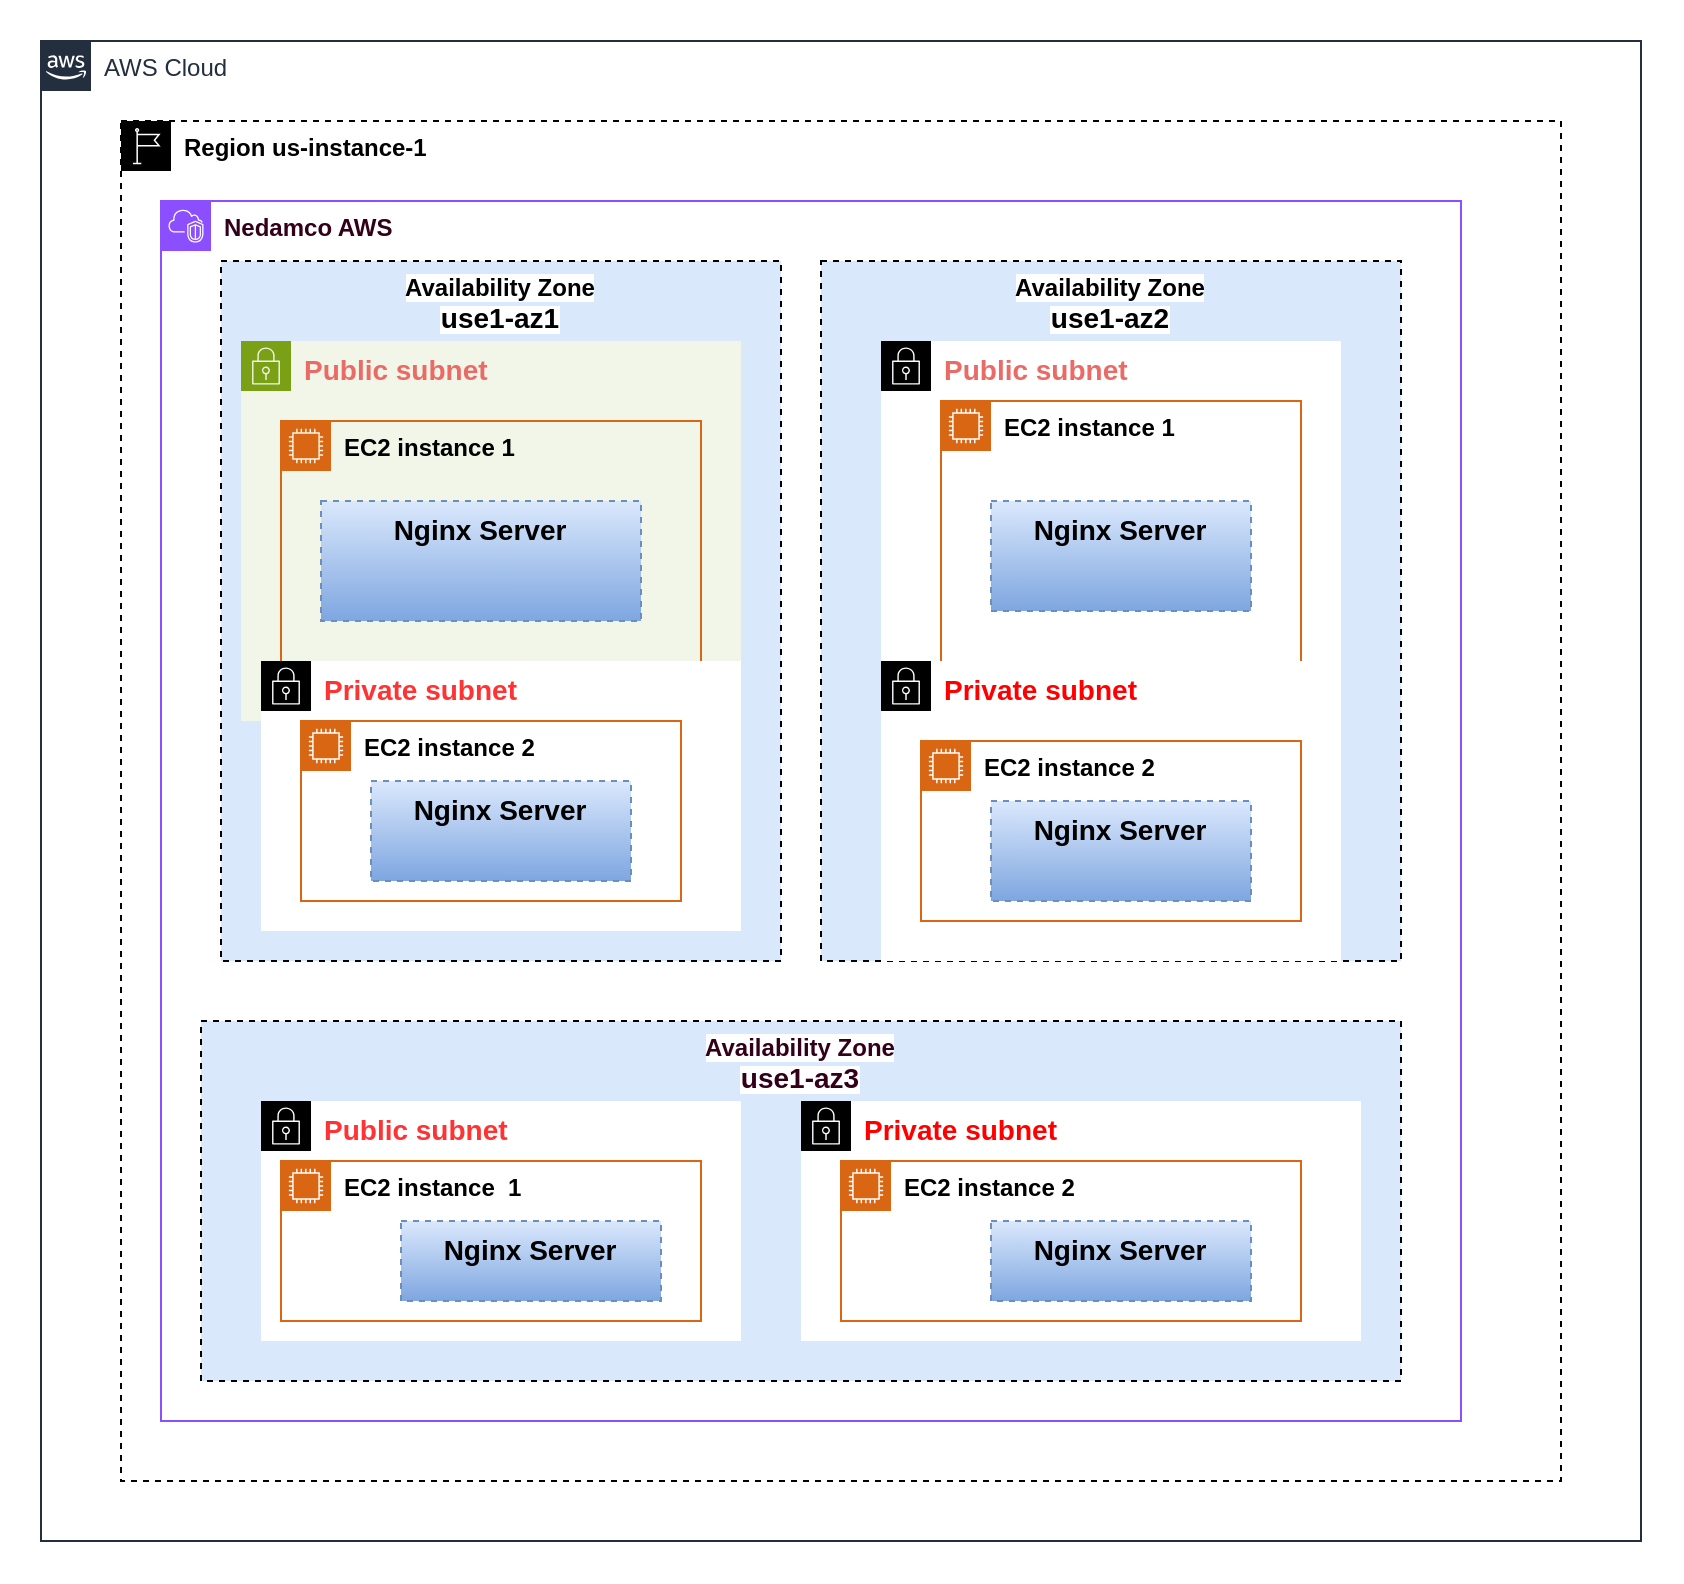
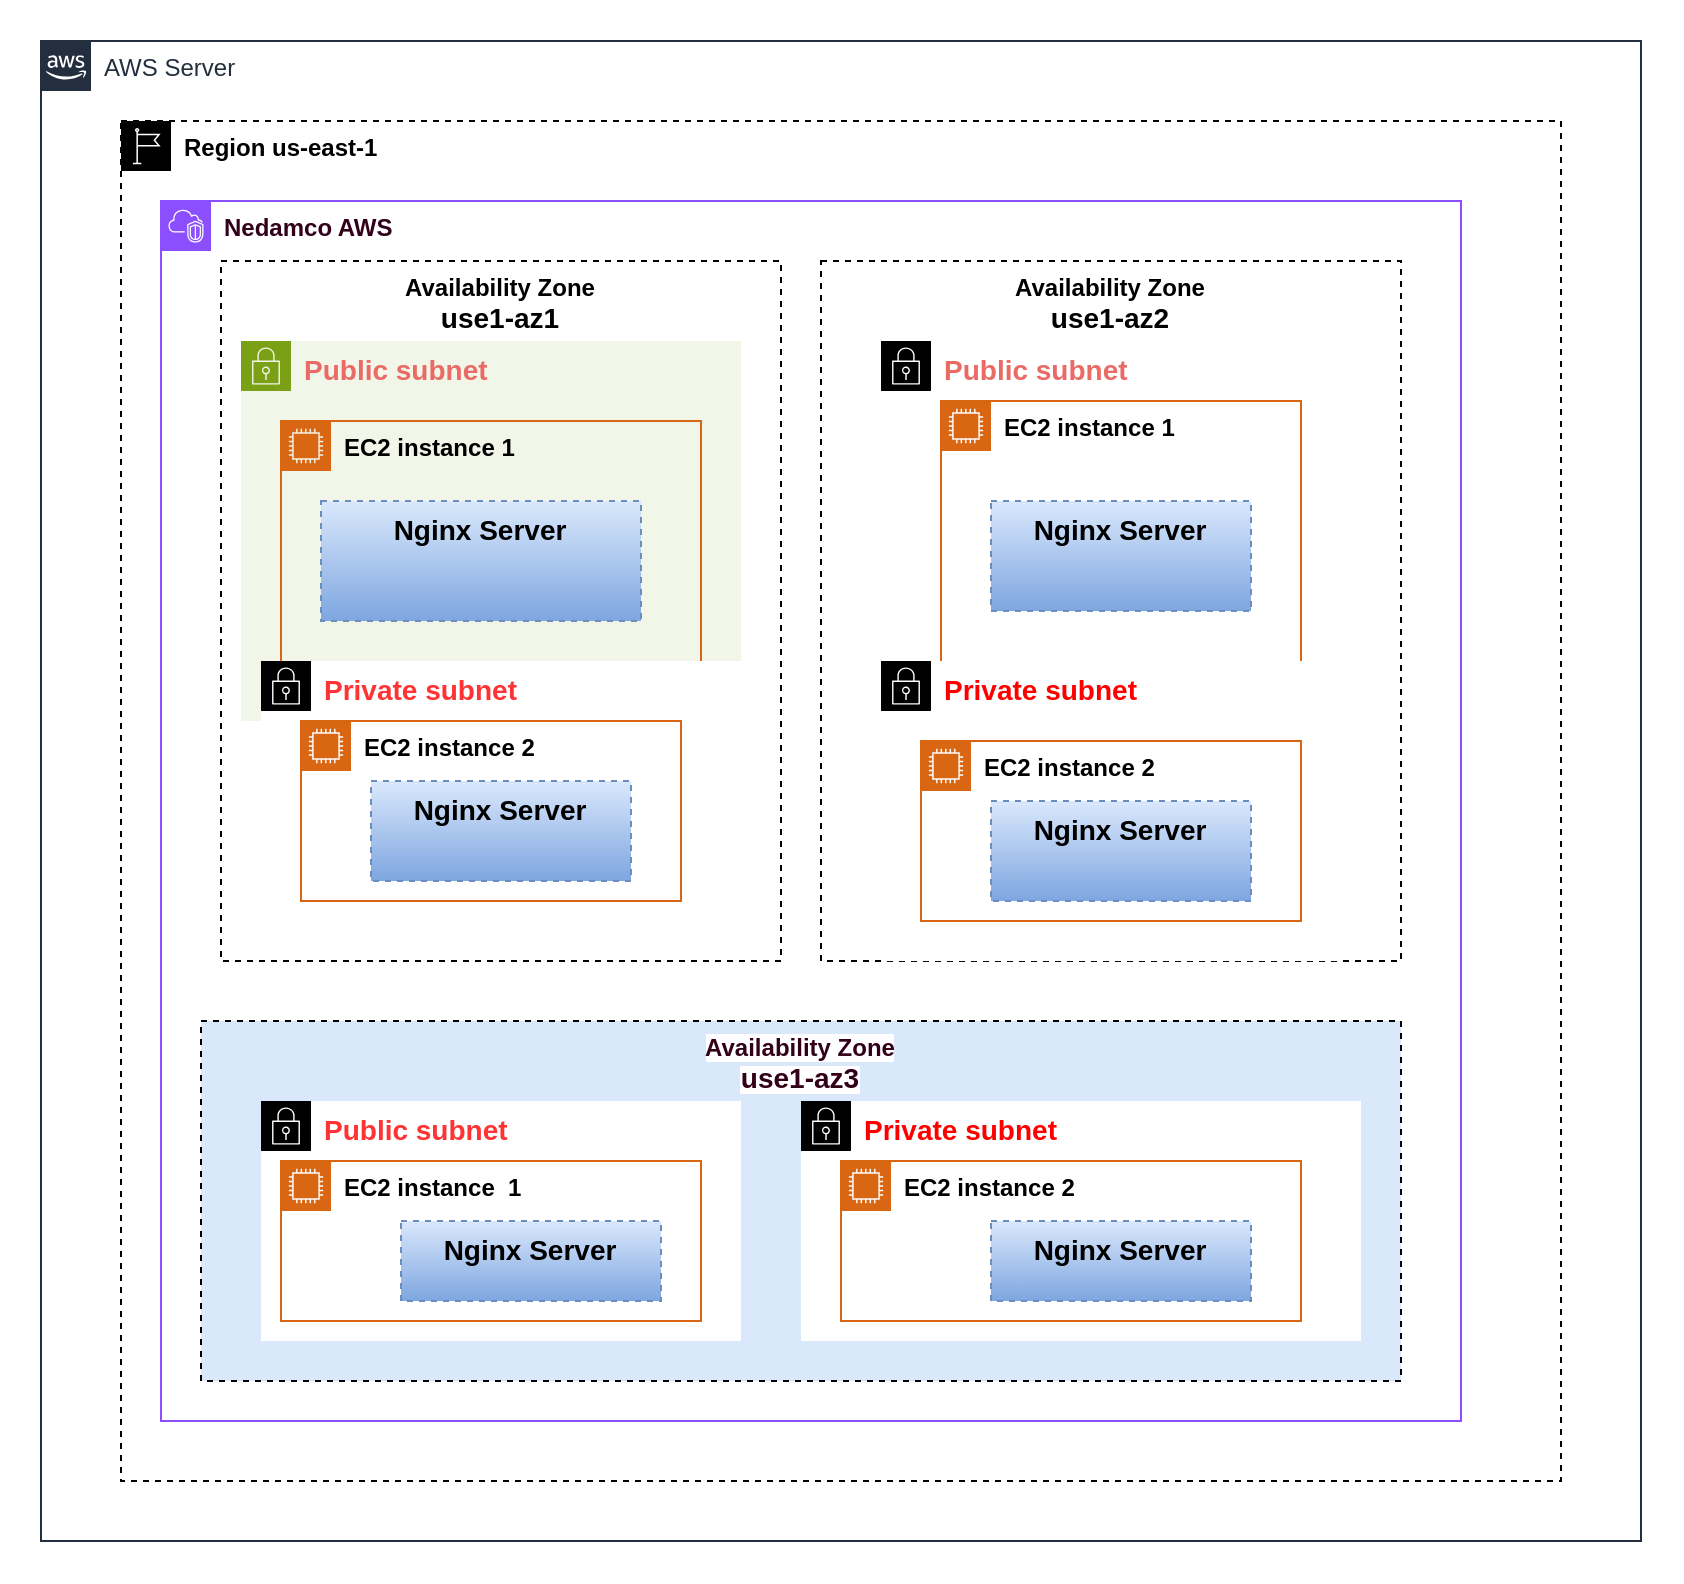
node "AWS Cloud": label "AWS Cloud" -> "AWS Server"
node "Region us-instance-1": label "Region us-instance-1" -> "Region us-east-1"
node "Availability Zone use1-az1": fillcolor #dae8fc -> #ffffff
node "Availability Zoneuse1-az2": fillcolor #dae8fc -> #ffffff
